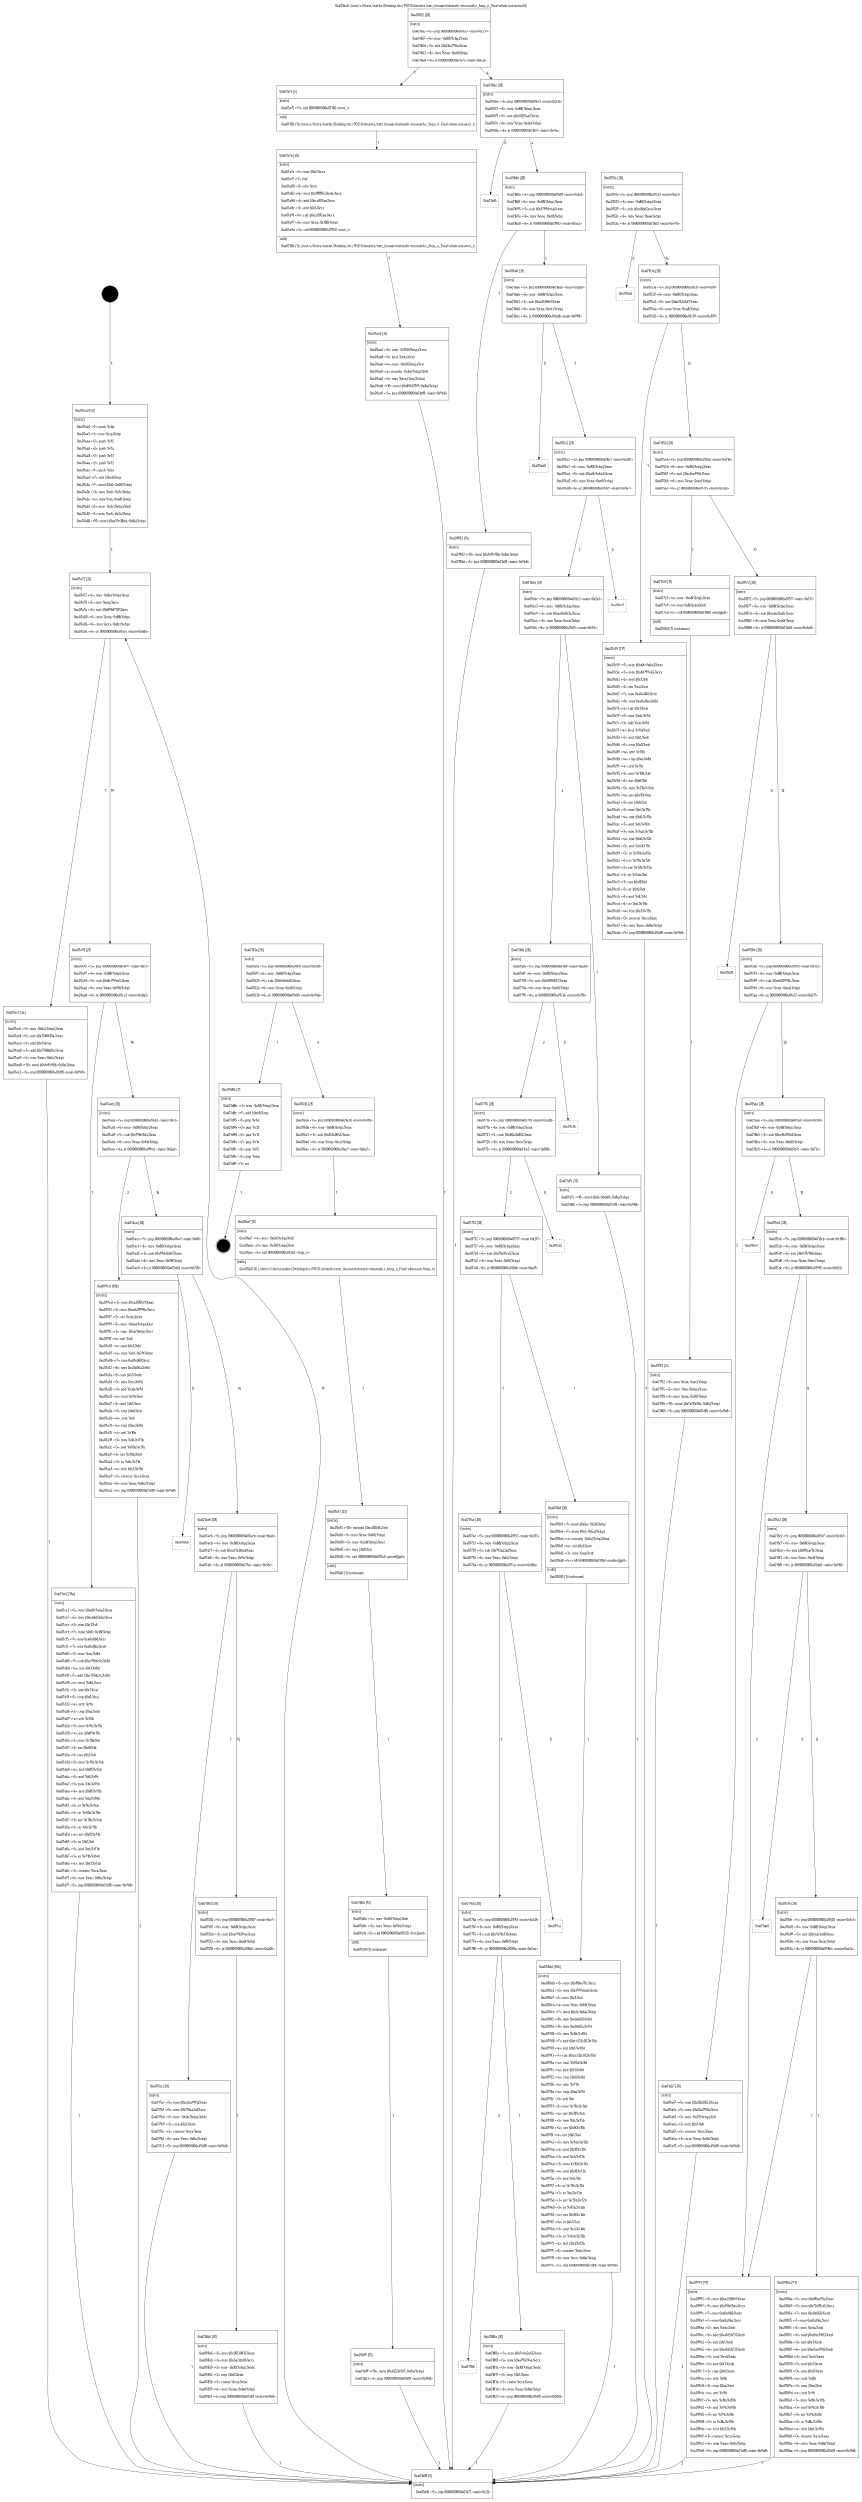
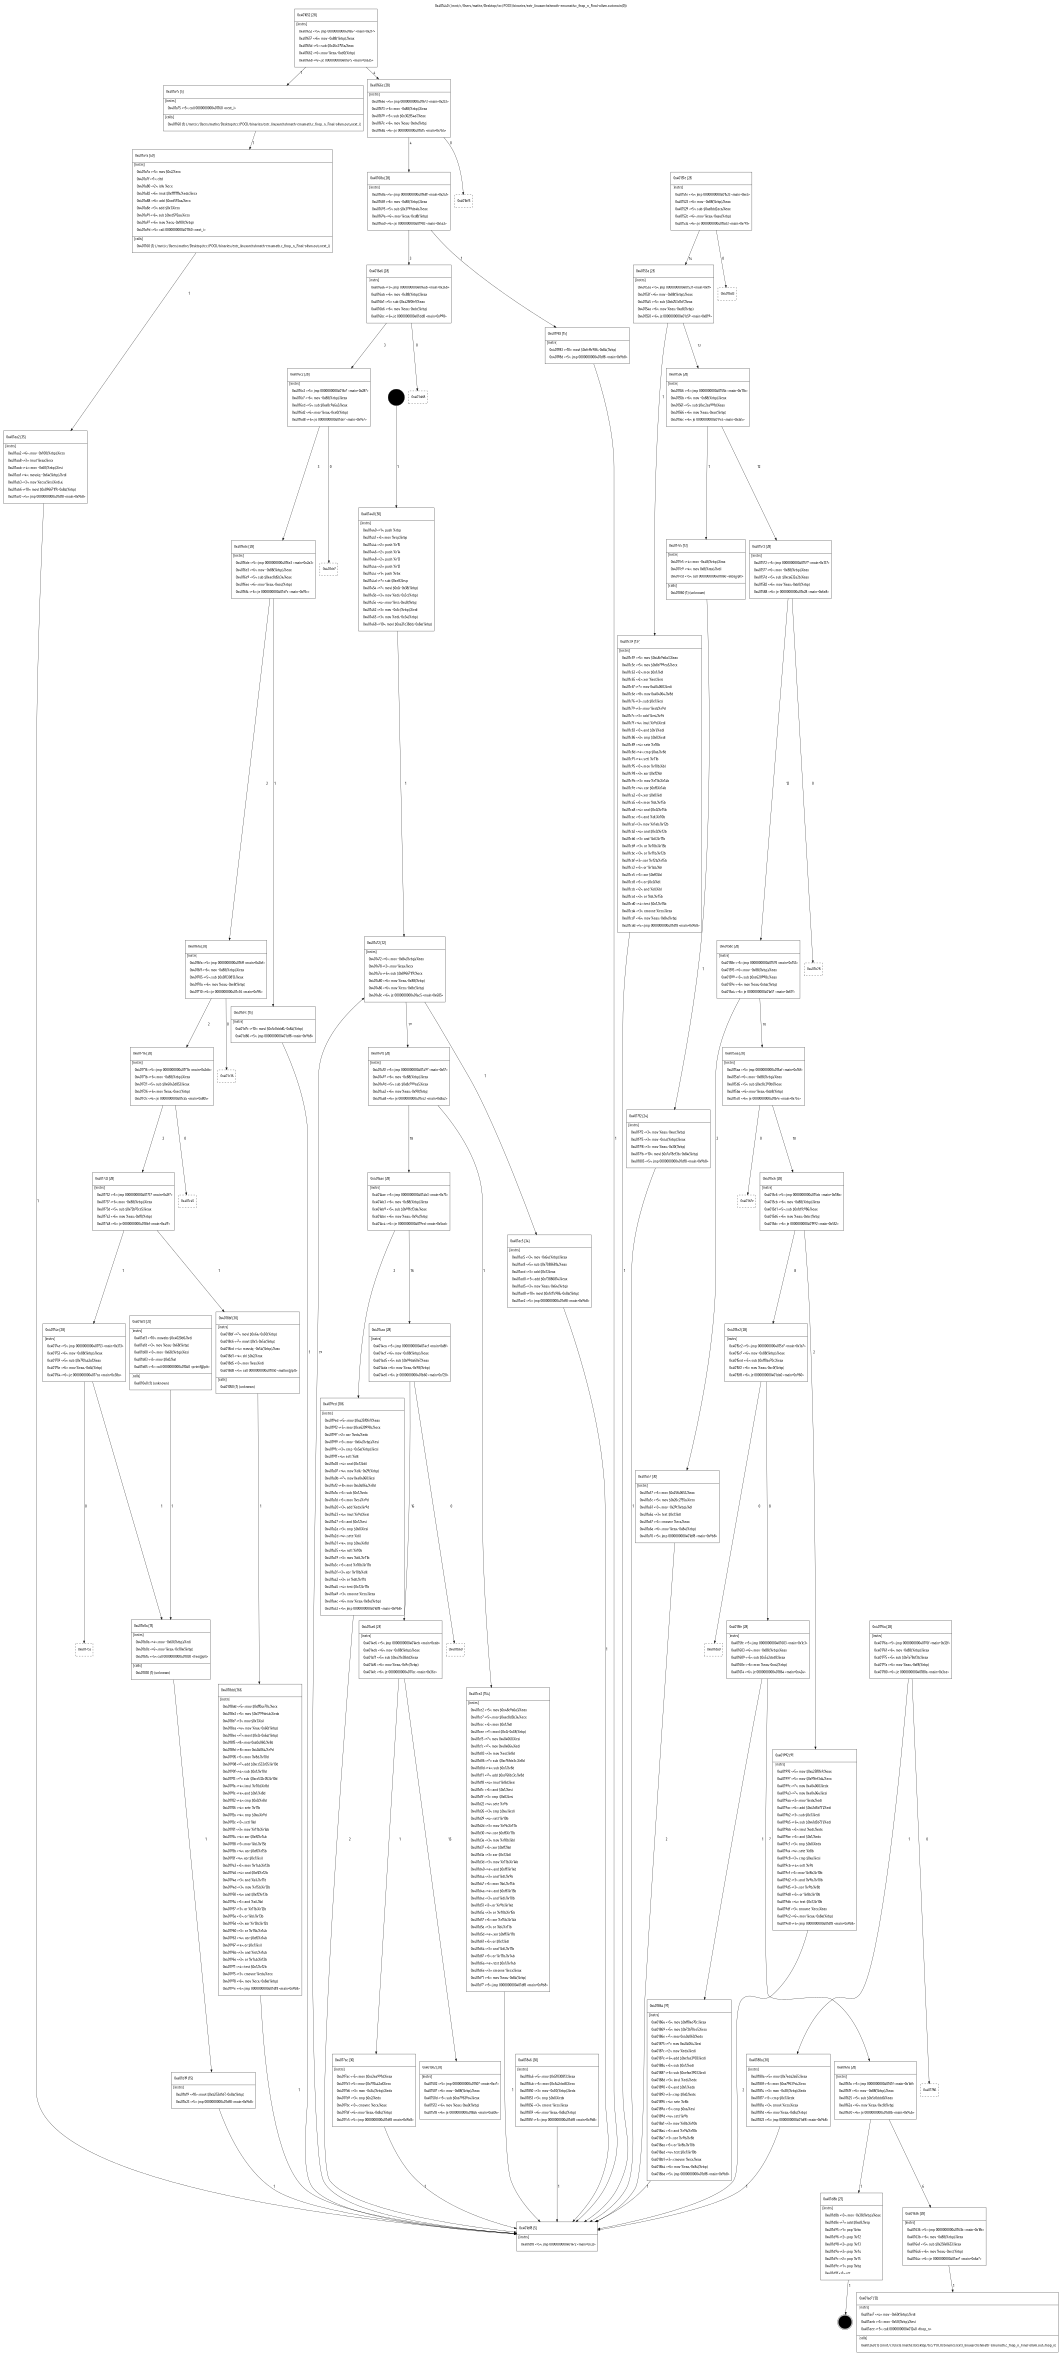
edge "0x401ae7 [12]" -> "0x401af3 [23]": removed, label "1"
edge "0x40174e [28]" -> "0x40176a [28]": now "0x40174e [28]" -> "0x401b0a [15]"
edge "0x4015fe [28]" -> "0x401992 [91]": now "0x4015fe [28]" -> "0x40161a [28]"
edge "0x401502 [28]" -> "0x401846 [30]": removed, label "1"
